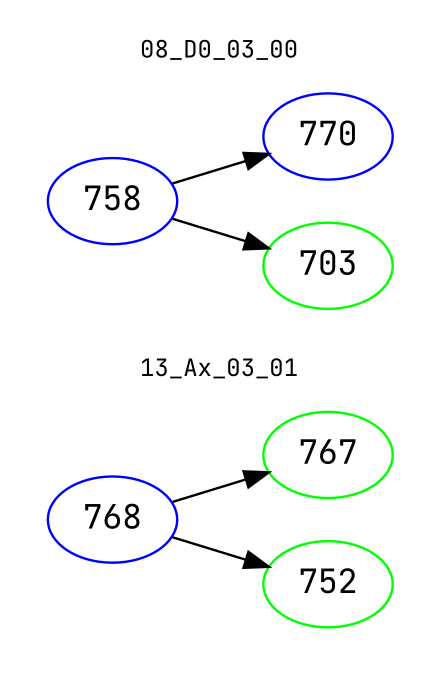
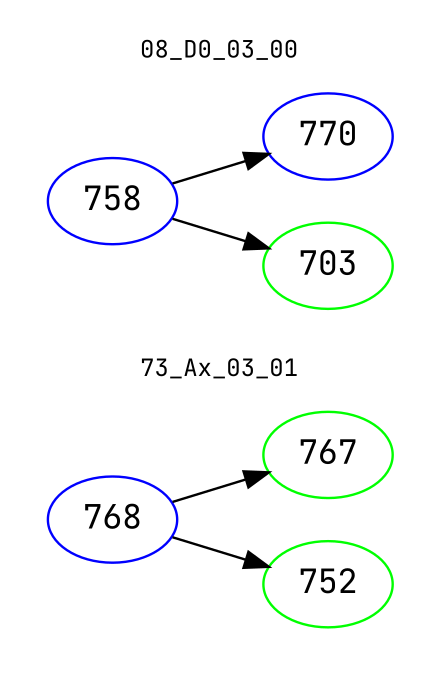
cluster "13_Ax_03_01": label "13_Ax_03_01" -> "73_Ax_03_01"
